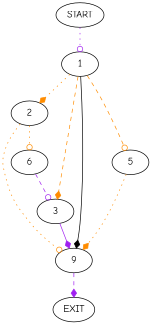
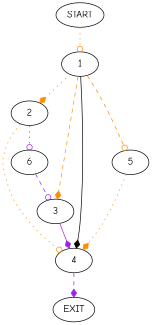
edge "START" -> "1": color purple -> darkorange
edge "2" -> "6": color darkorange -> purple
node "9": label "9" -> "4"
